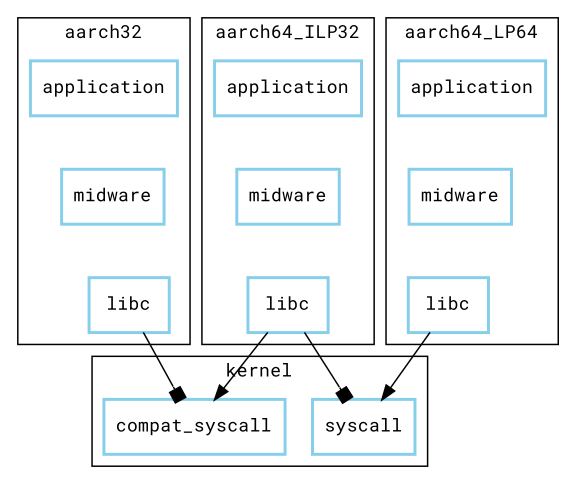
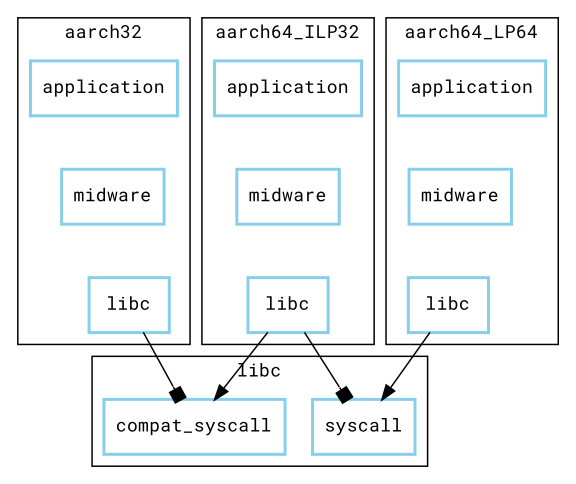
cluster "kernel": label "kernel" -> "libc"
